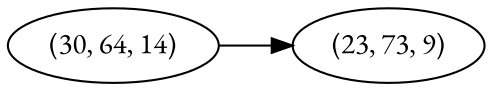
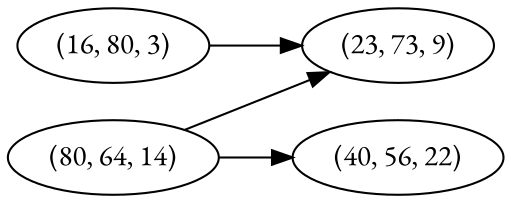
node "(16, 80, 3)": added
node "(30, 64, 14)": label "(30, 64, 14)" -> "(80, 64, 14)"
node "(40, 56, 22)": added
